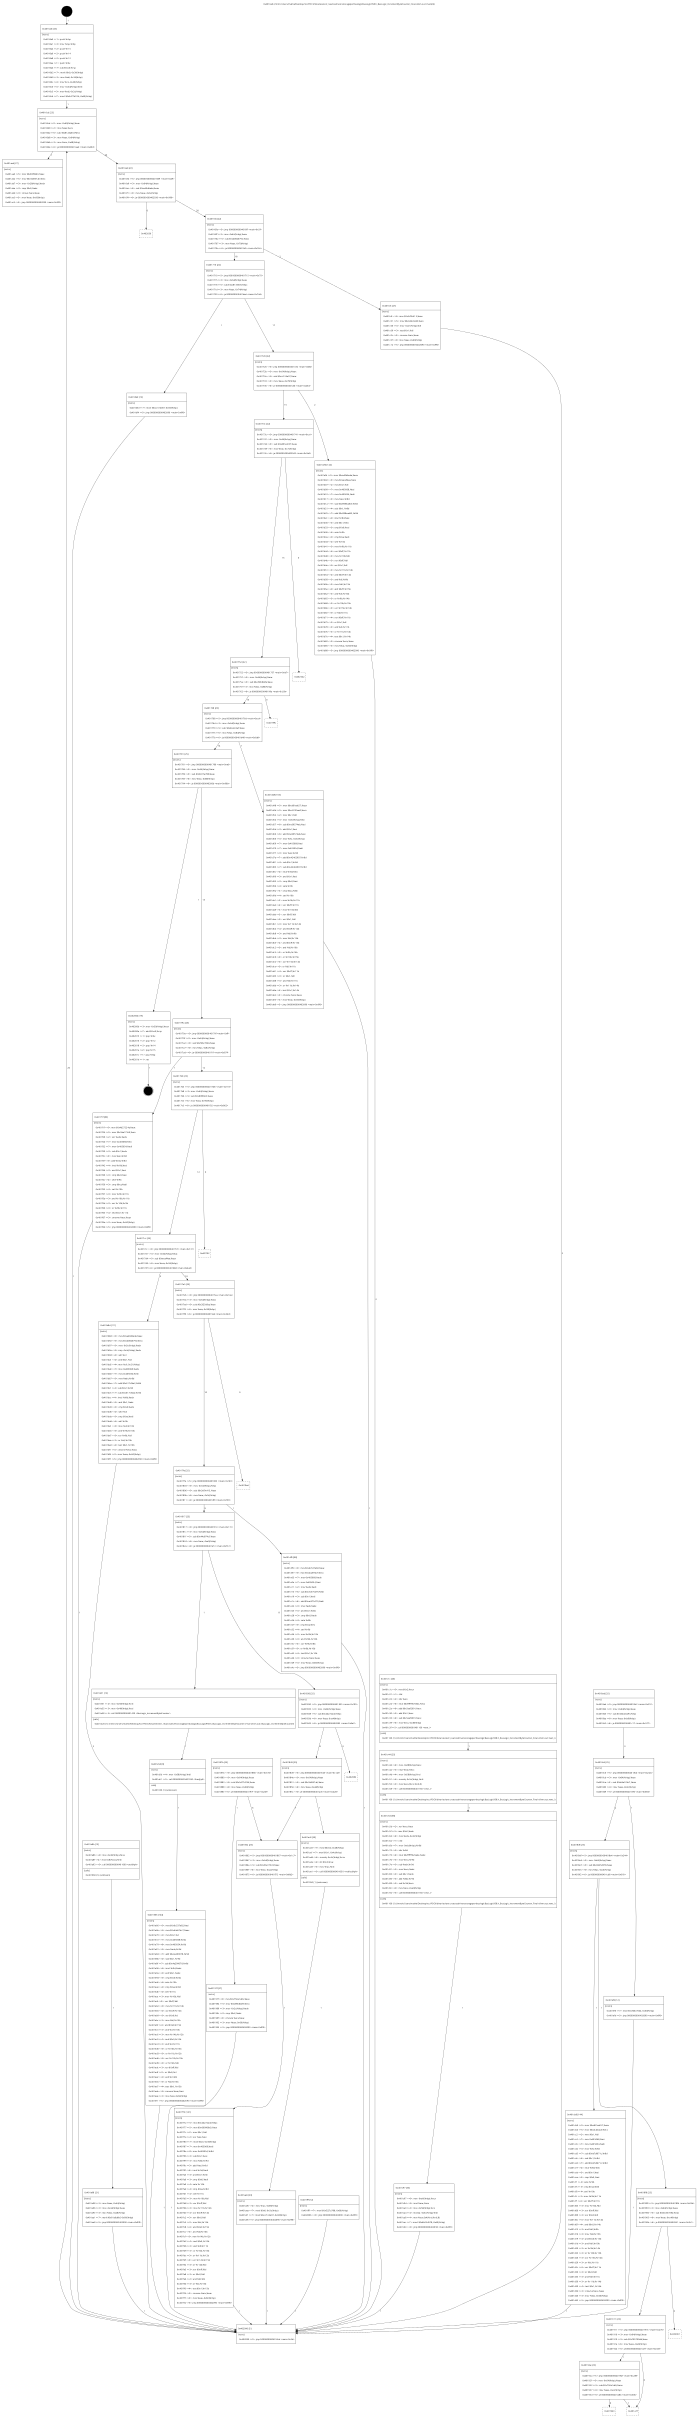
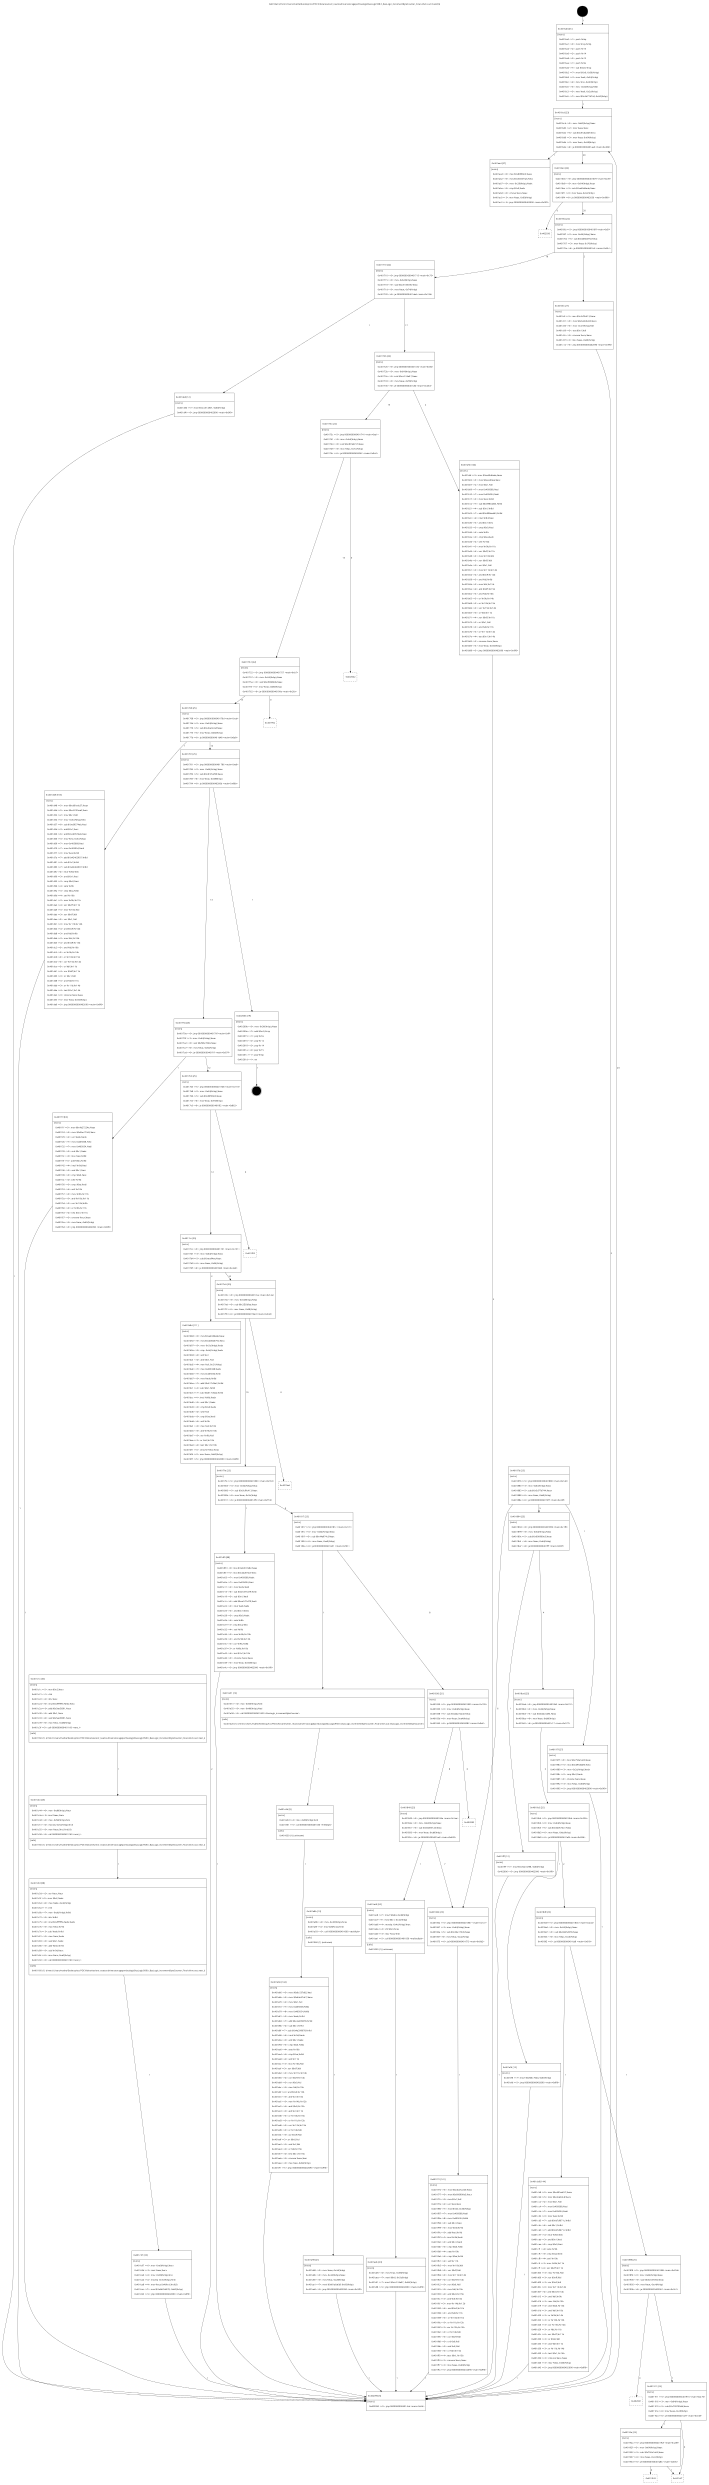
node "0x401894 [25]": added
